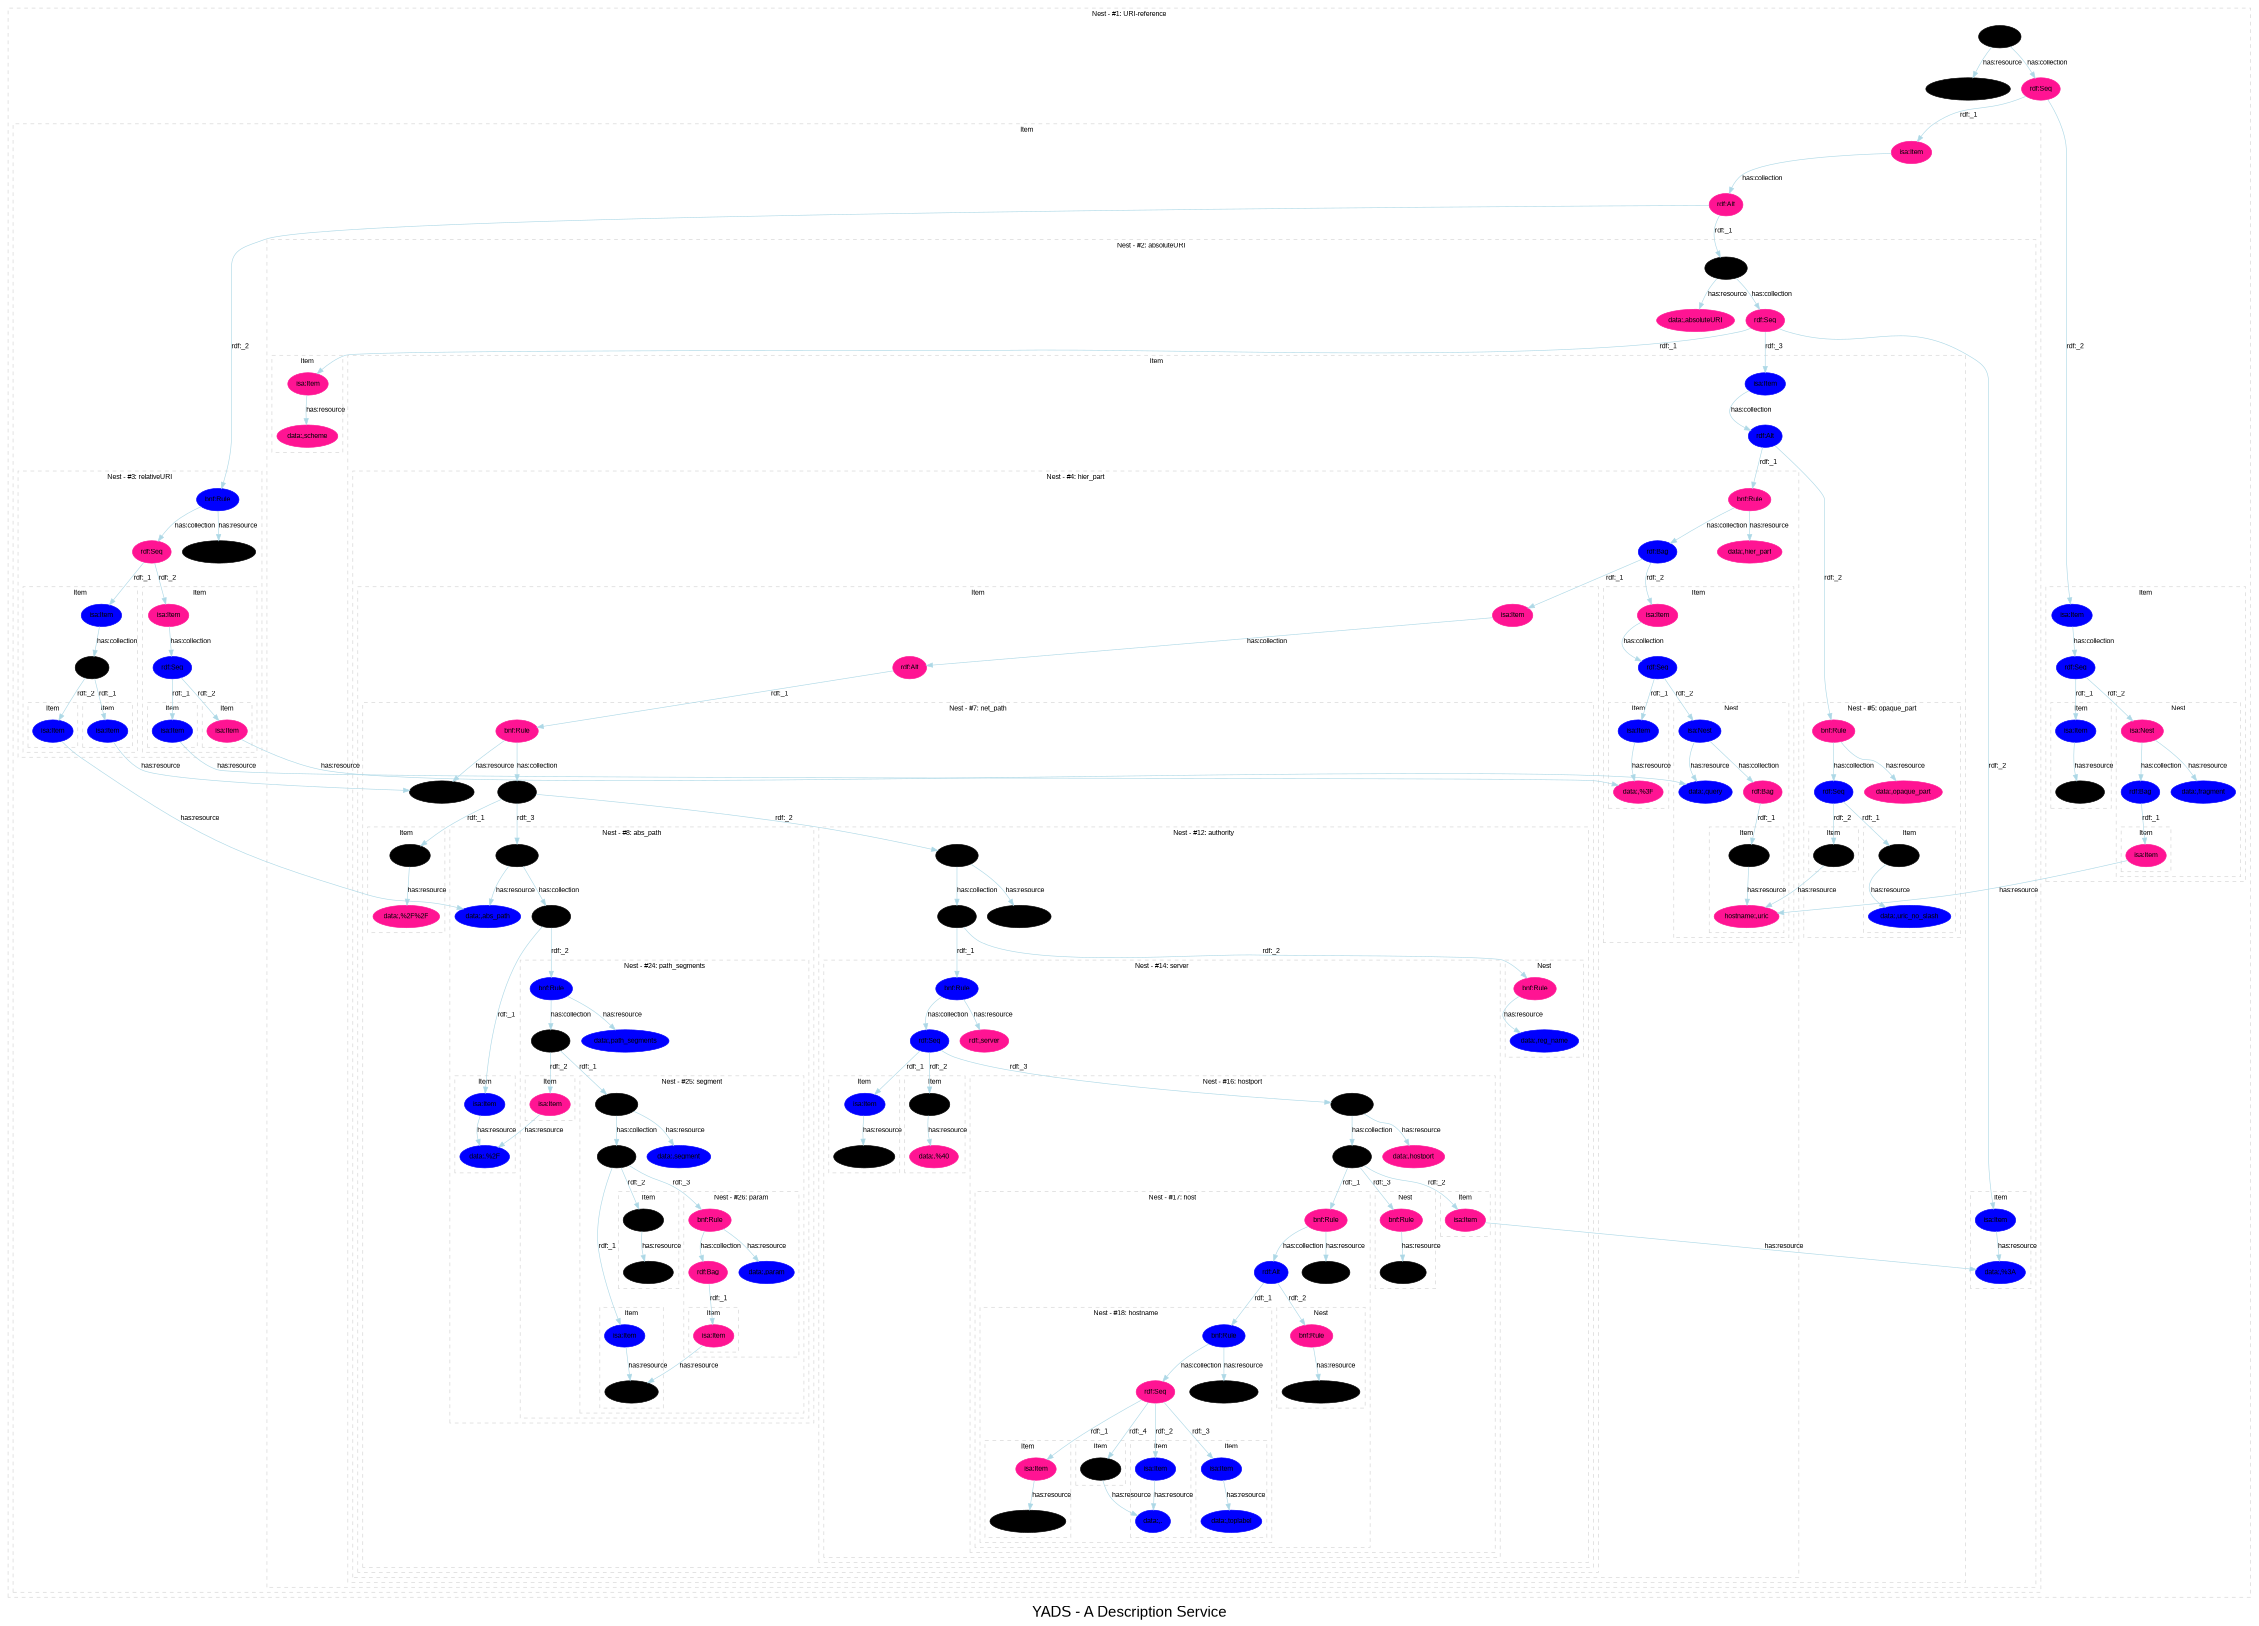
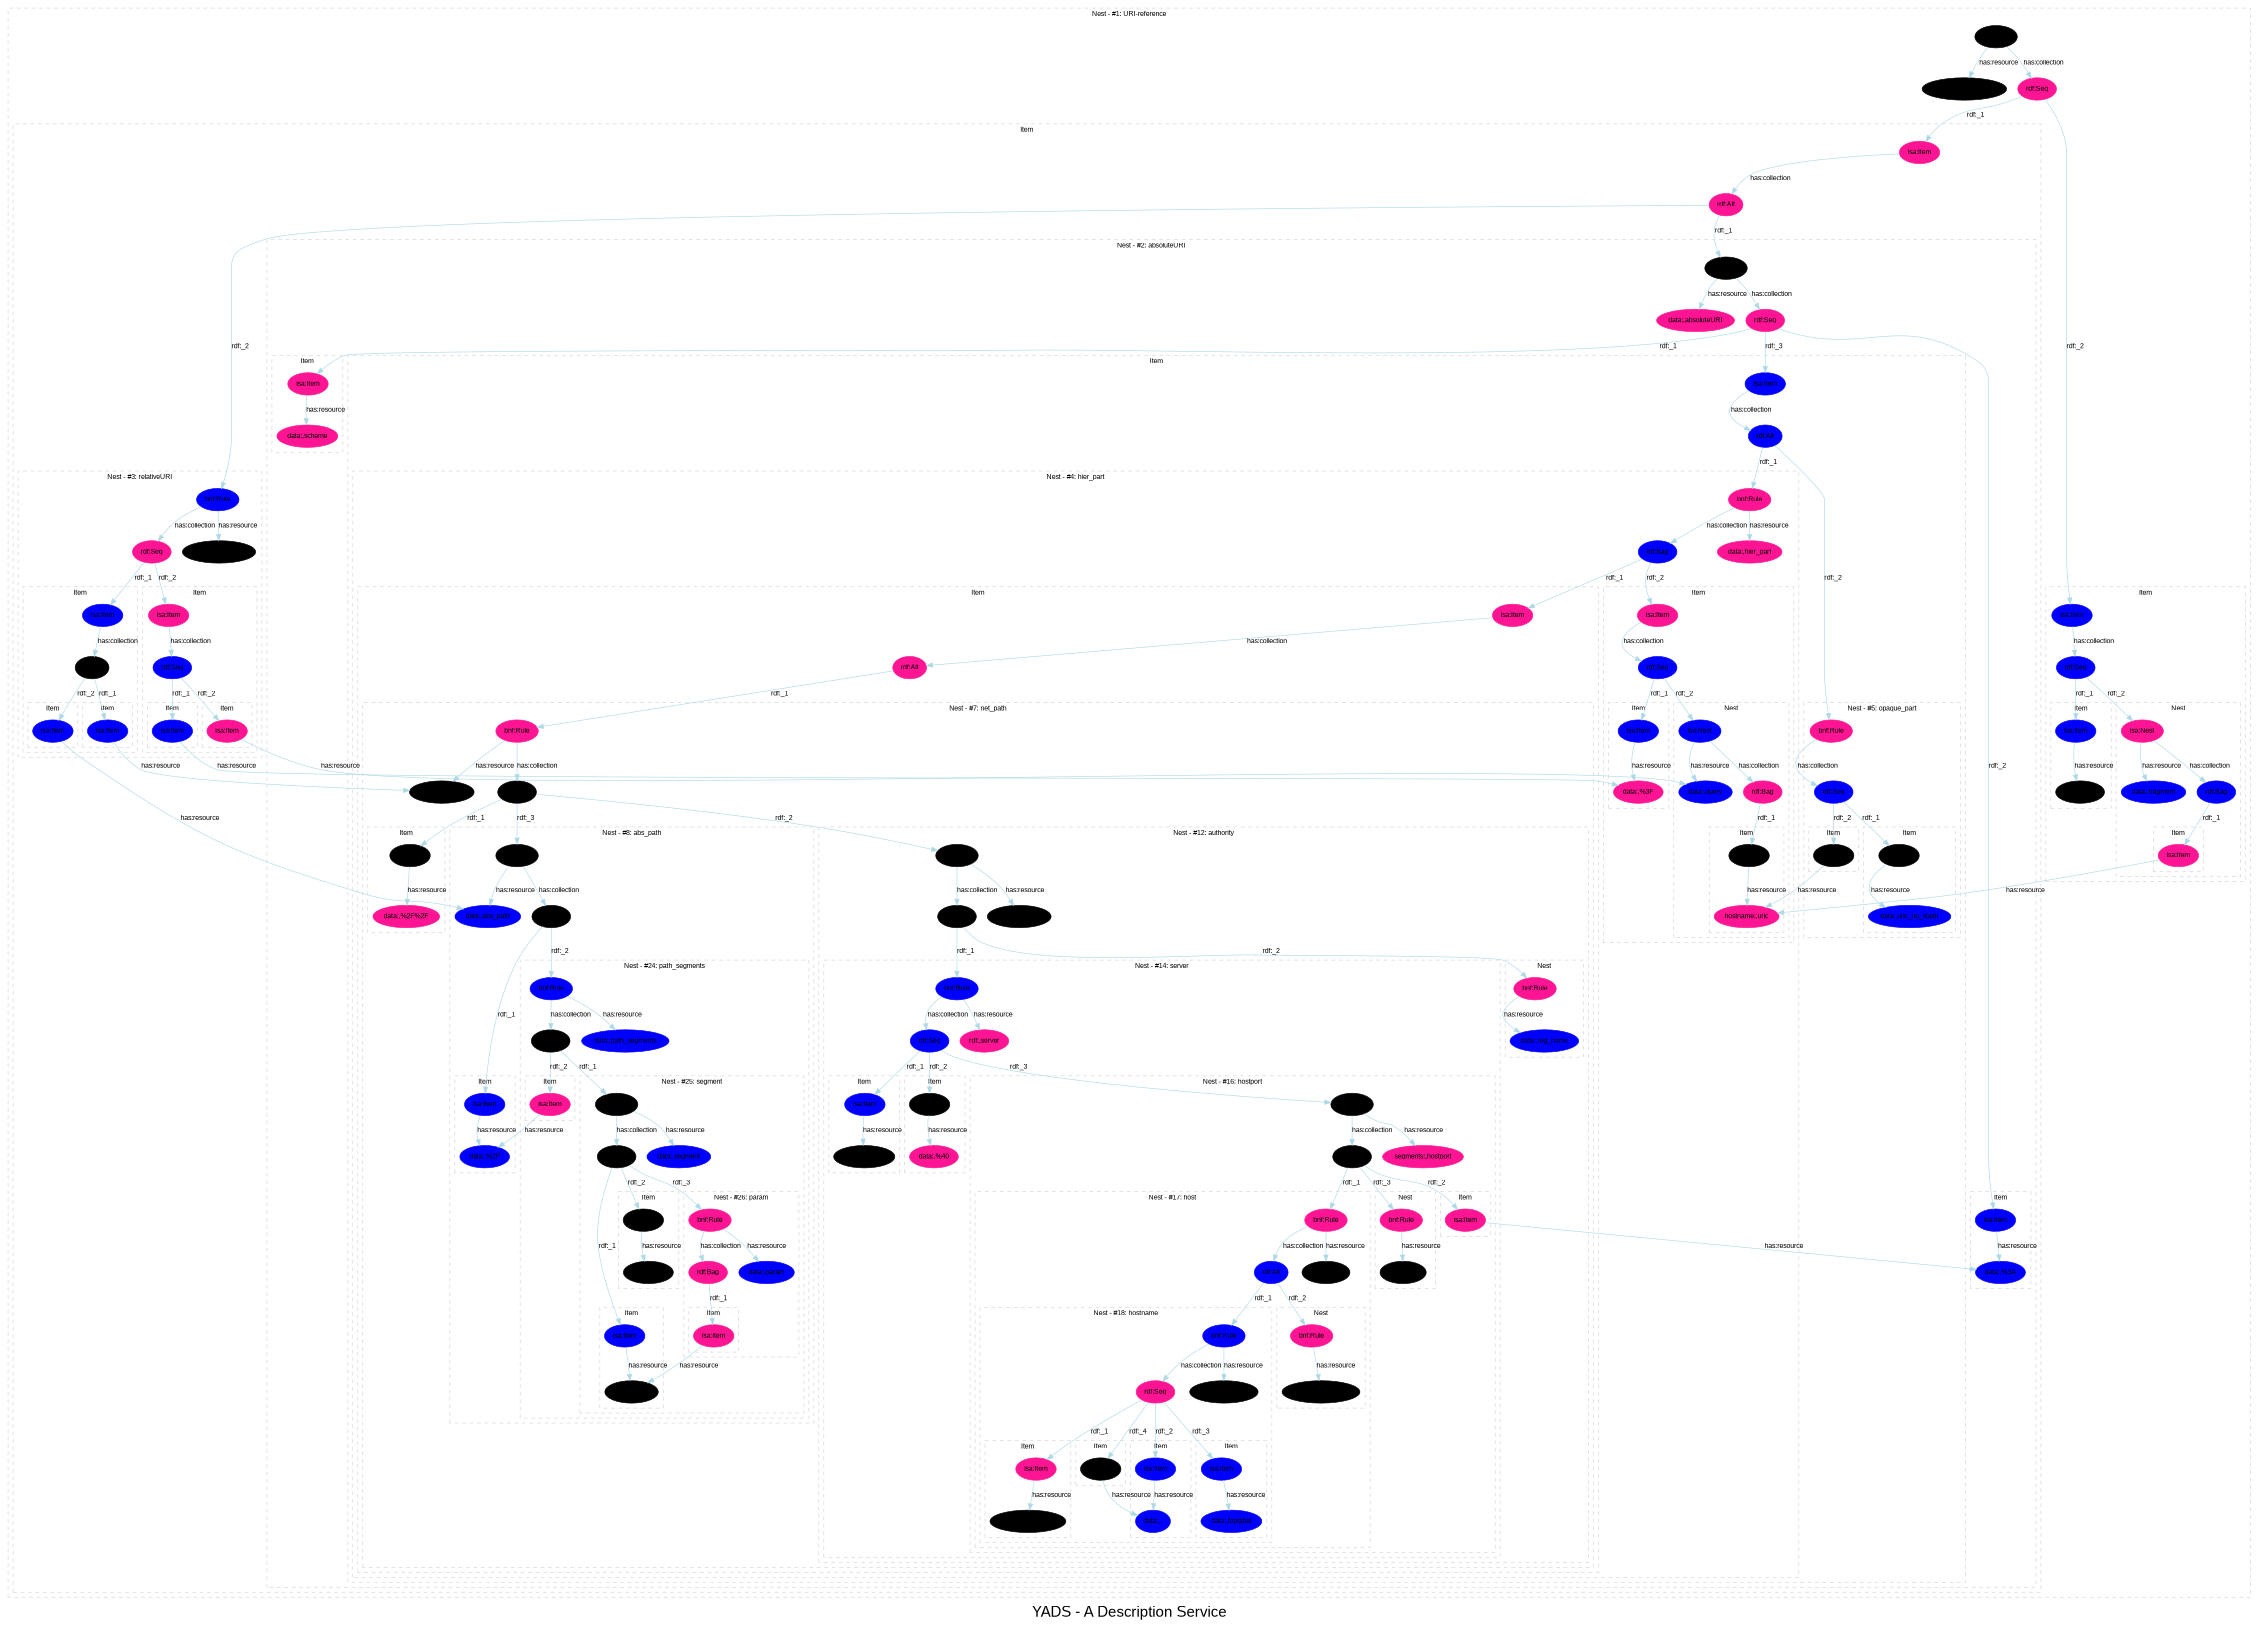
node "data:,opaque_part": removed
node "data:,hostport": label "data:,hostport" -> "segments:,hostport"
